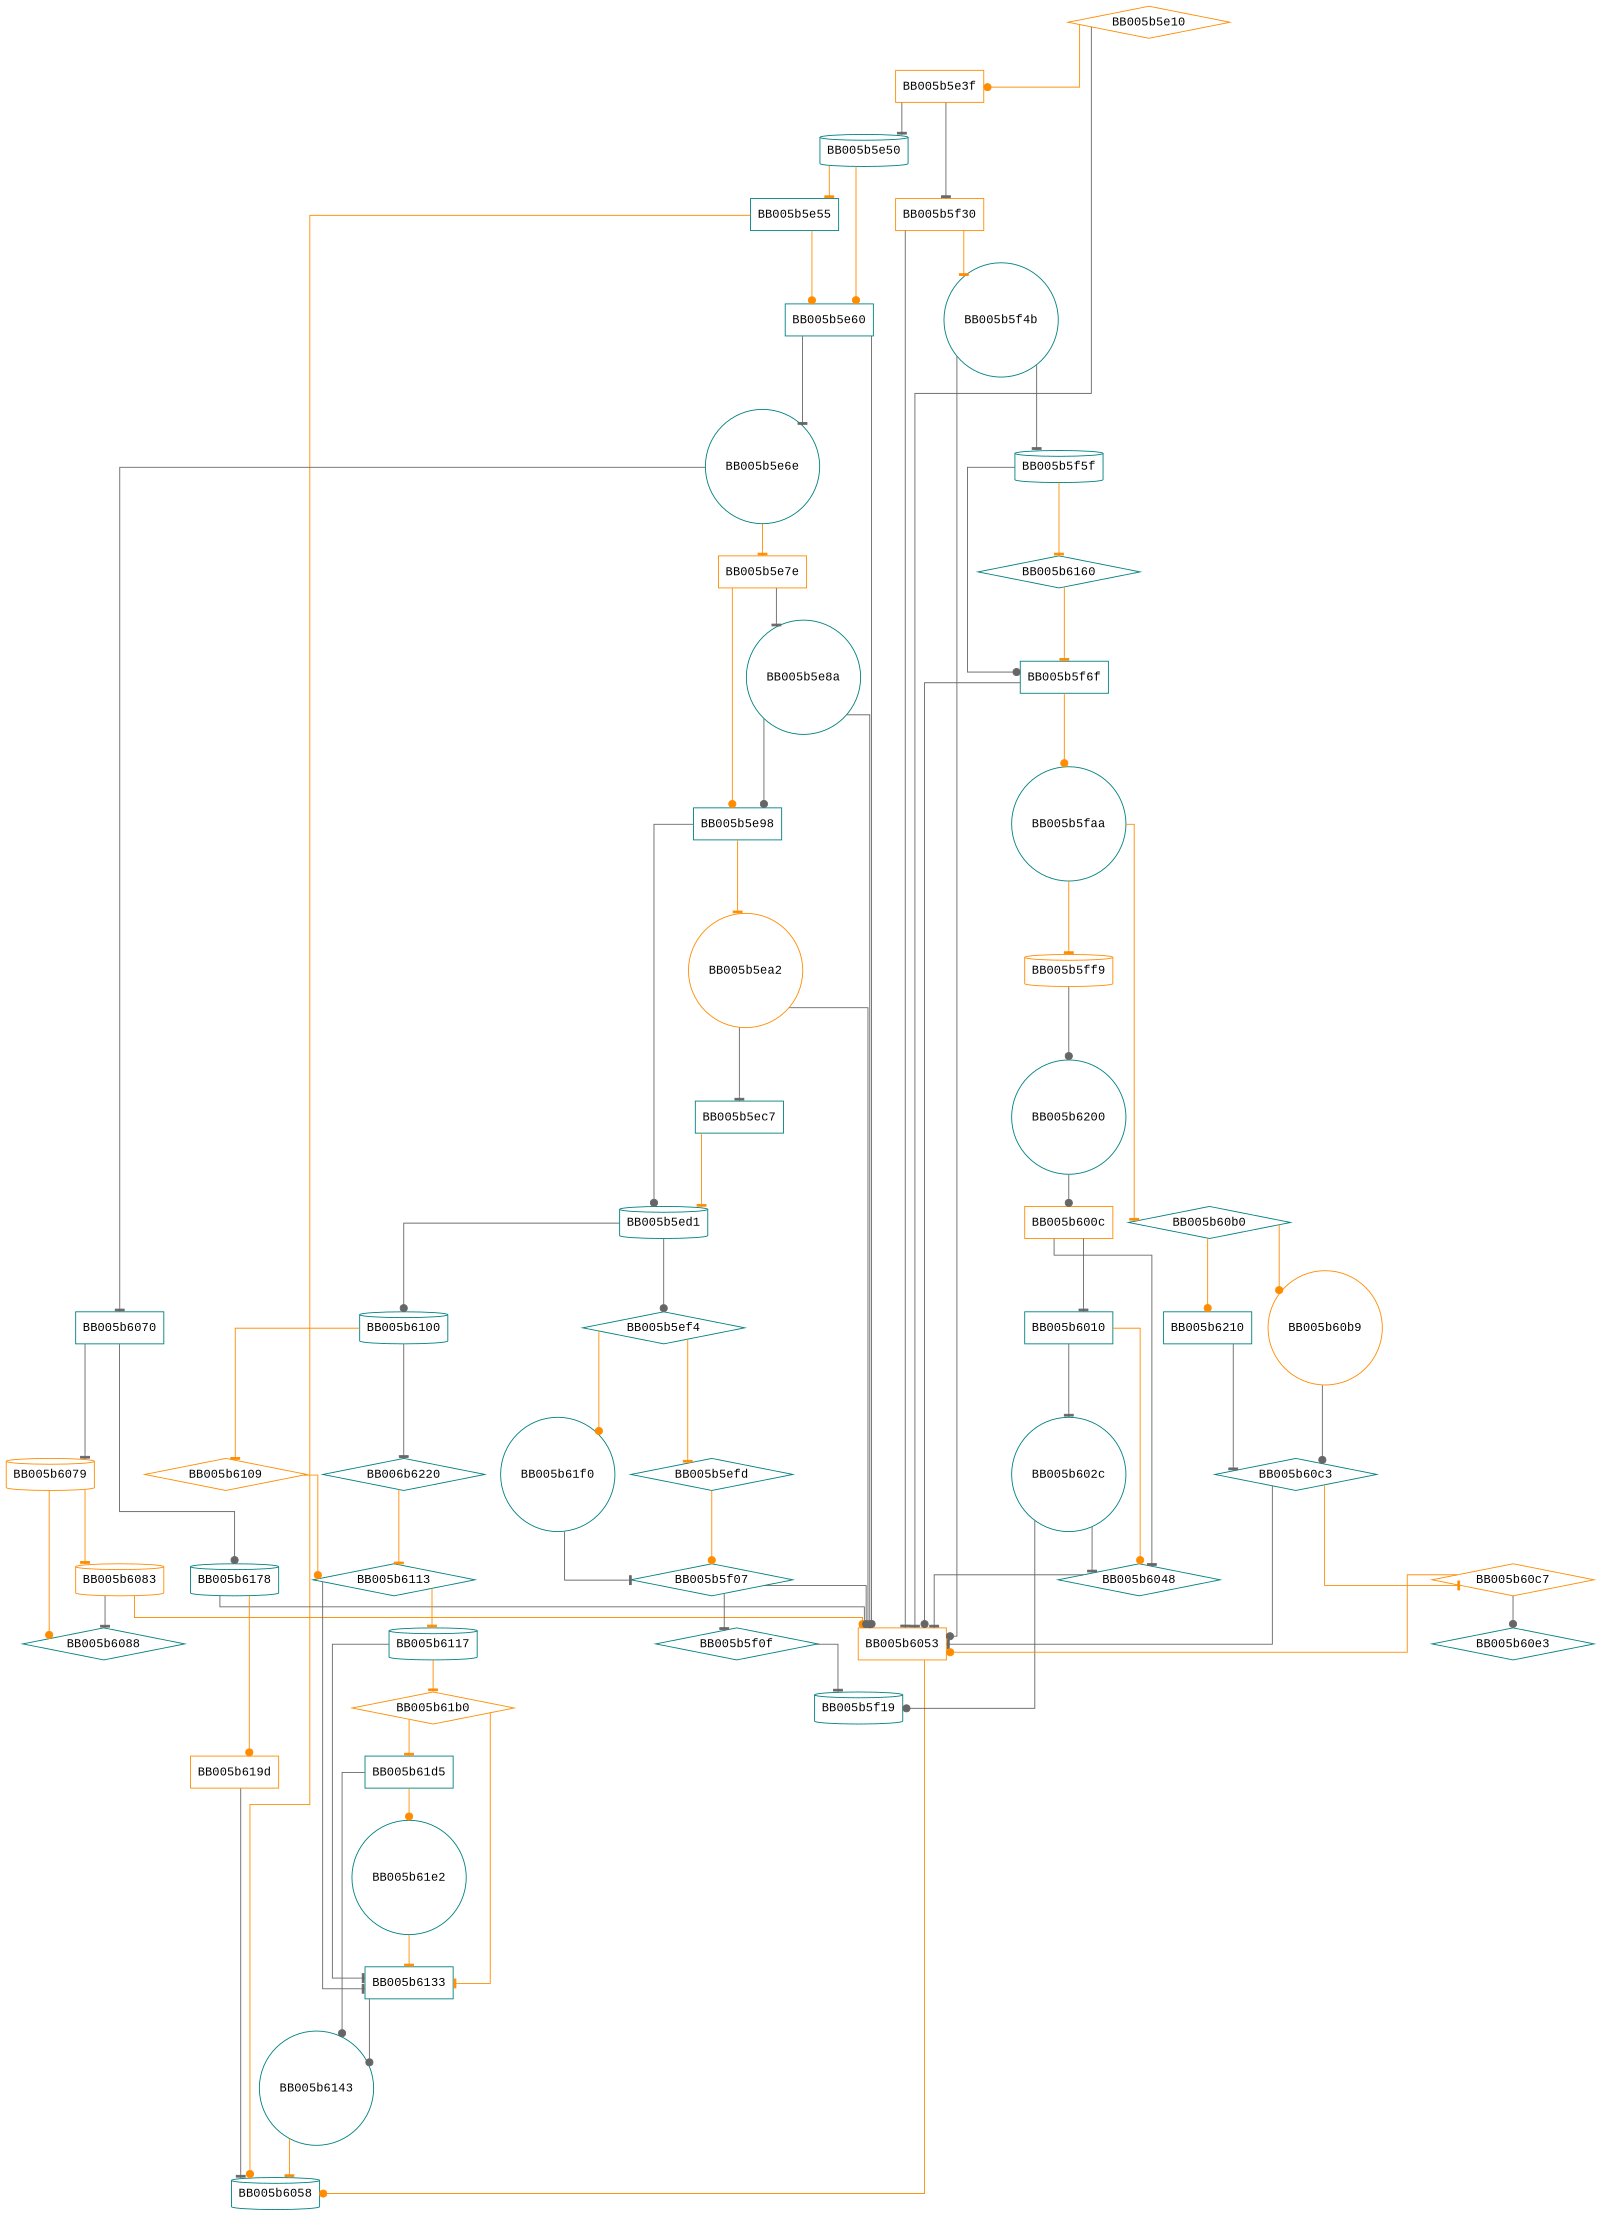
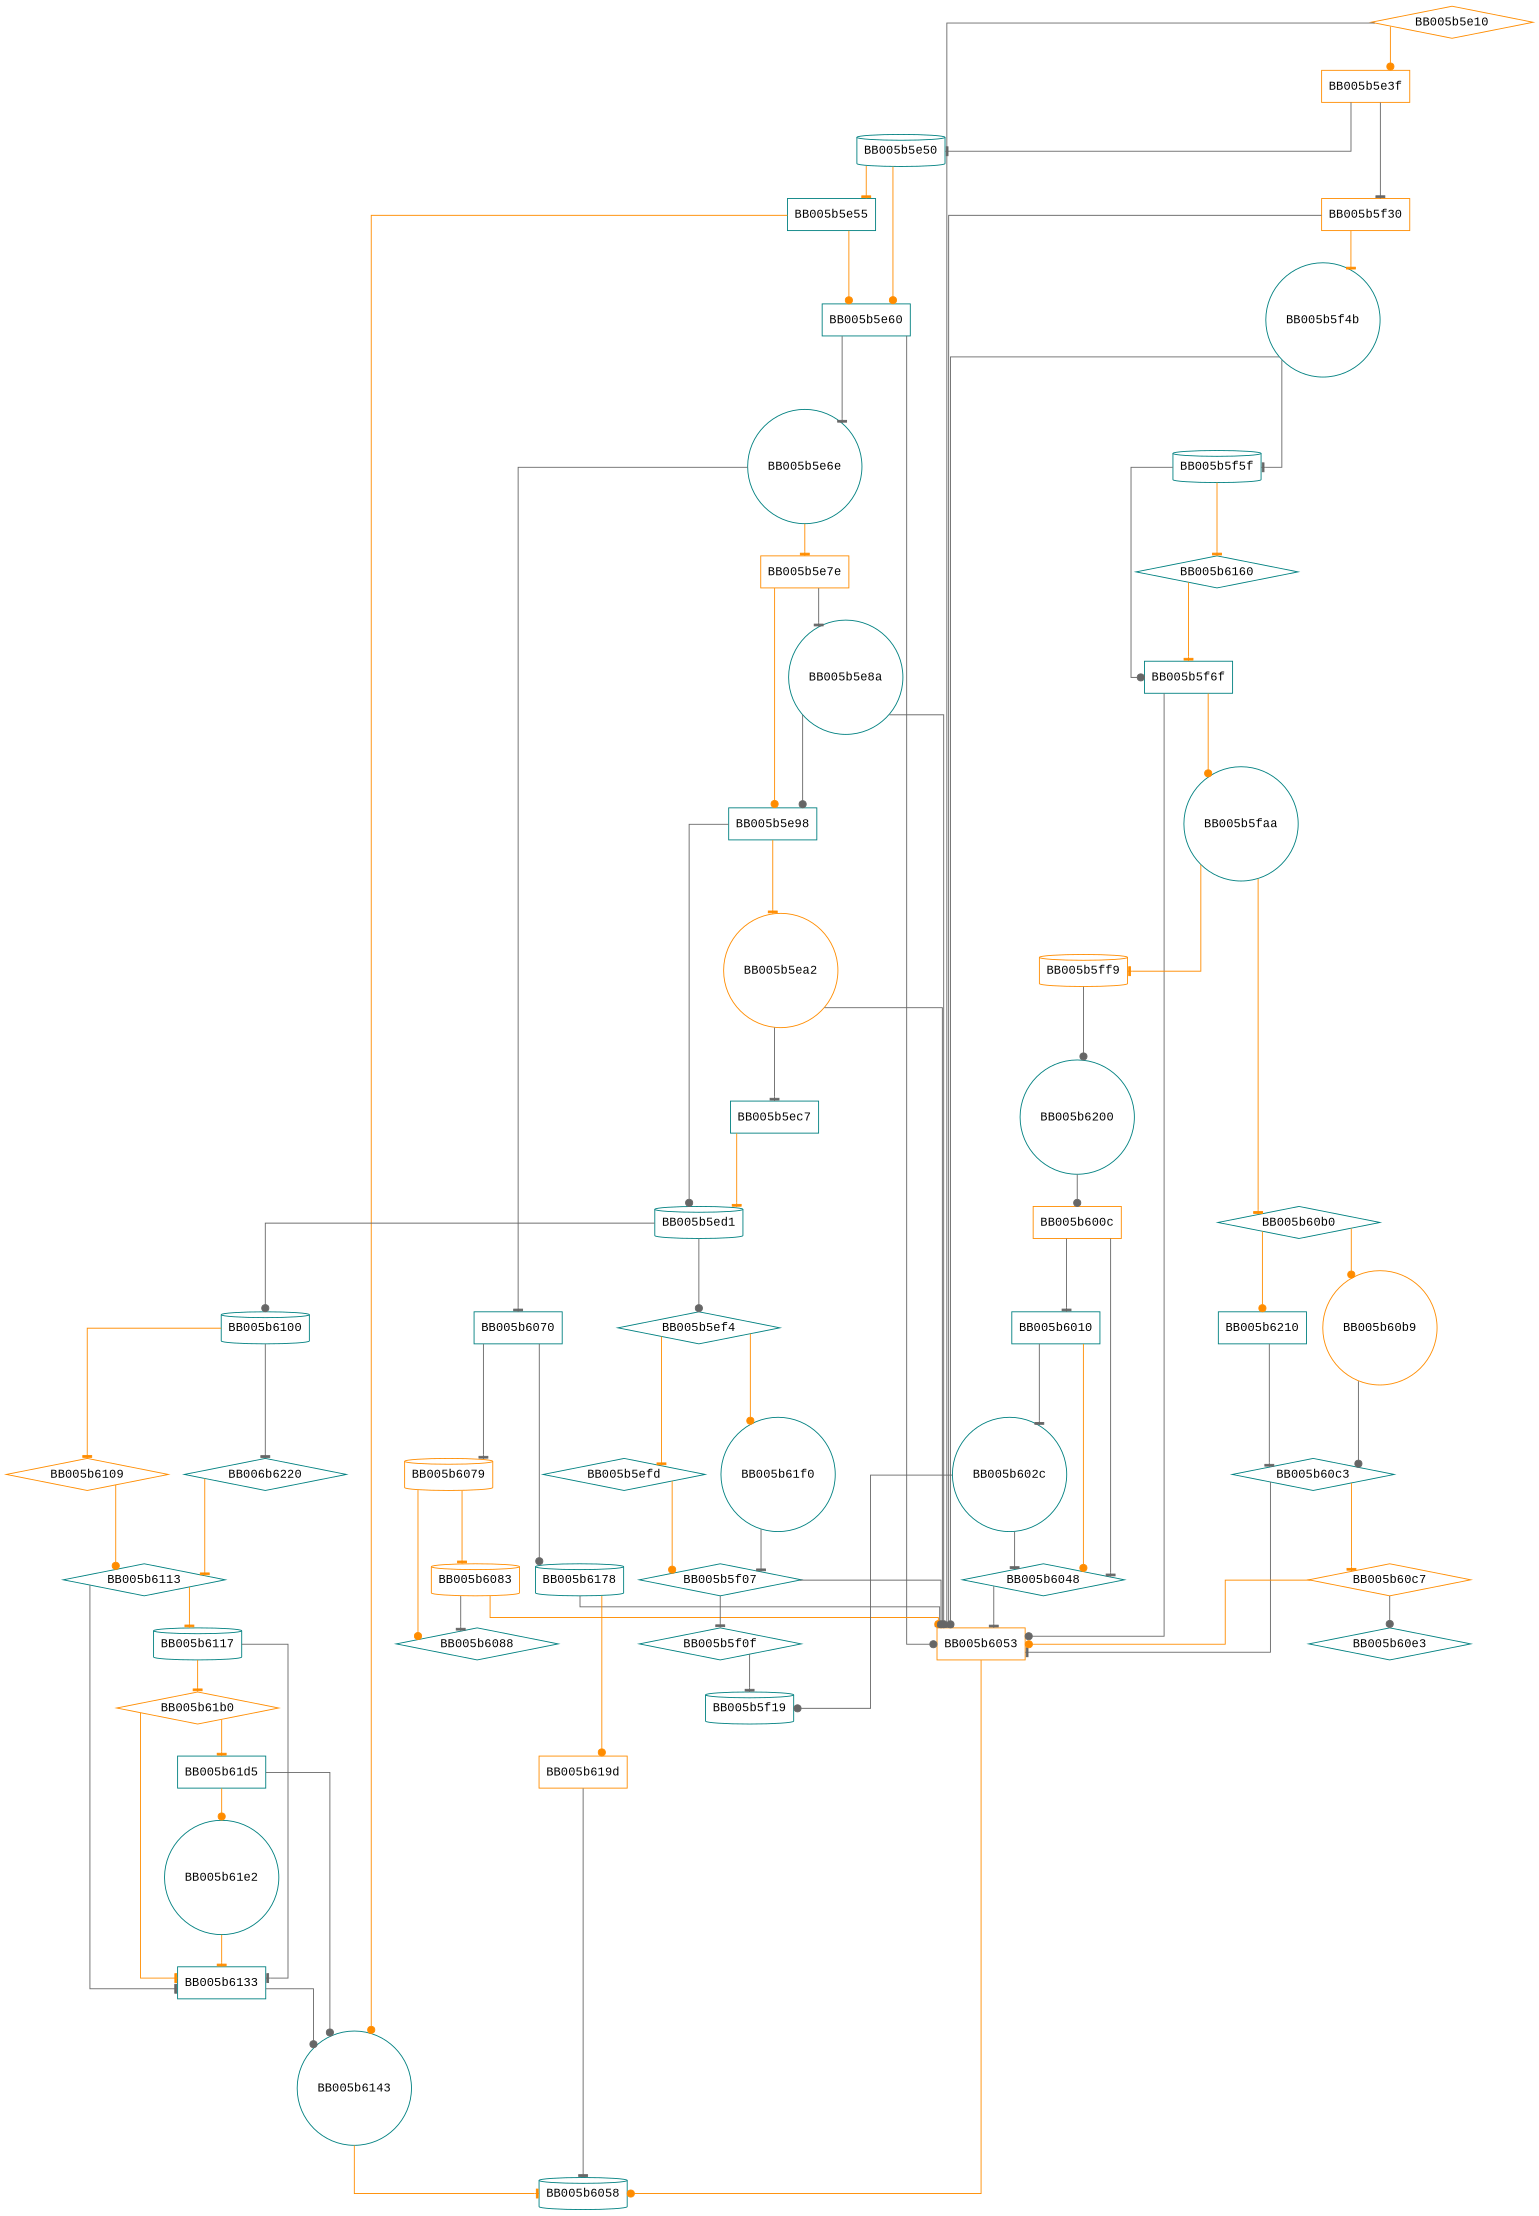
edge "BB005b5e55" -> "BB005b6058": now "BB005b5e55" -> "BB005b6143"
